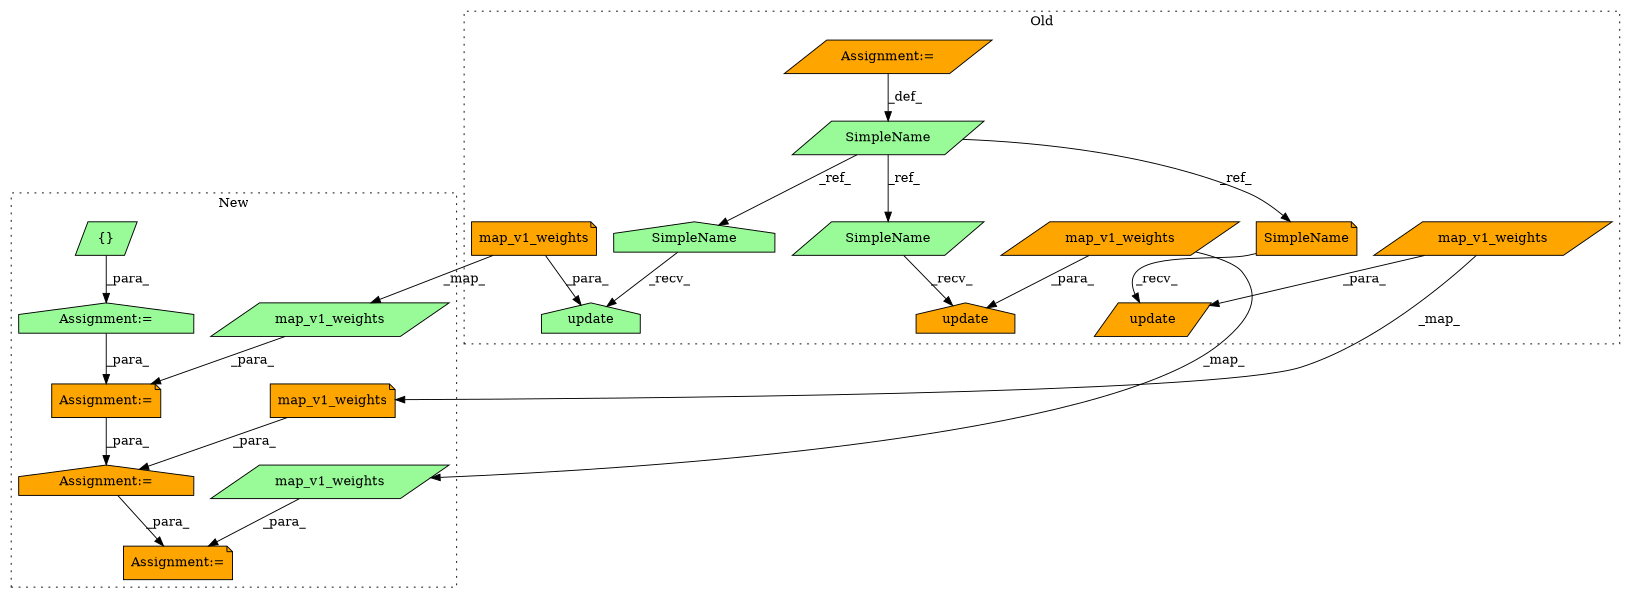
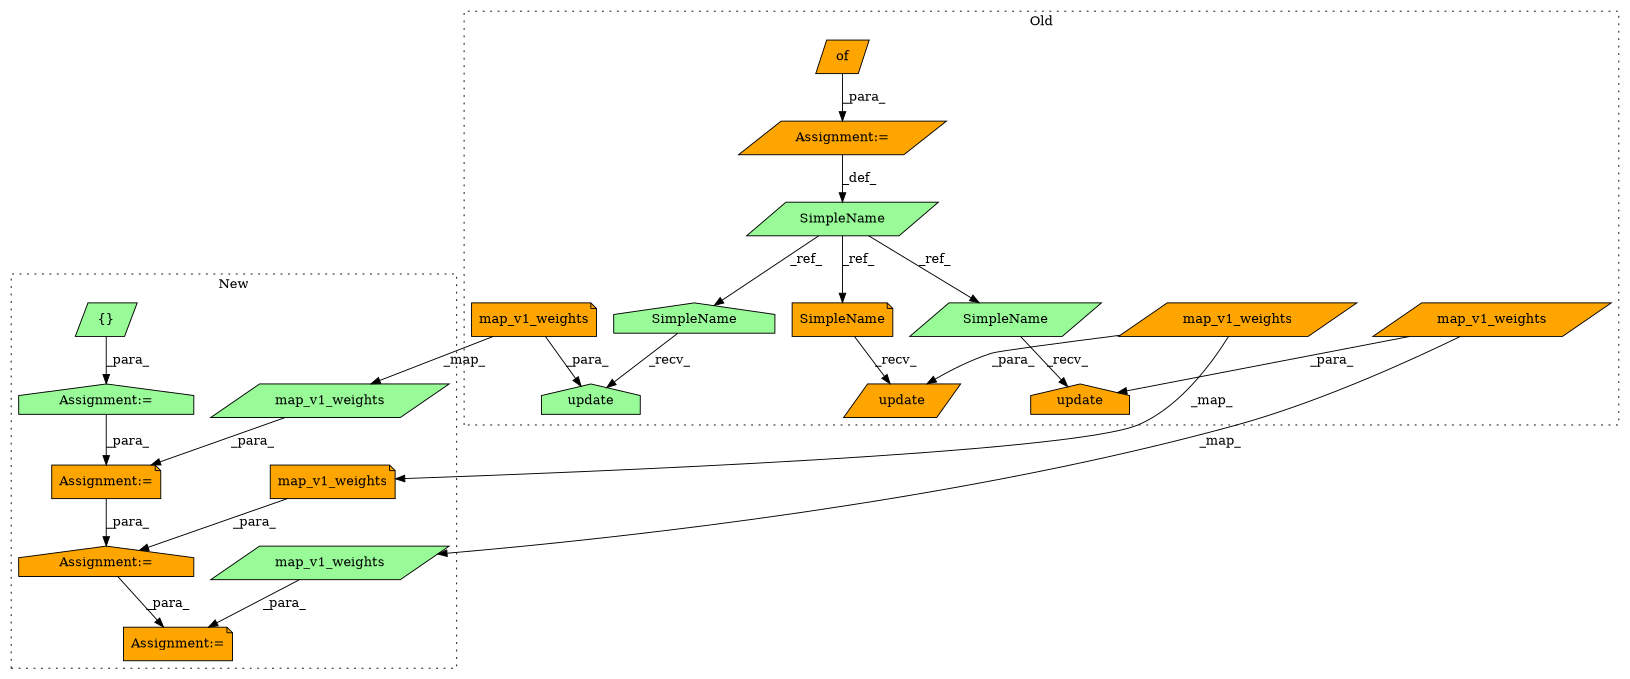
node "of": added
